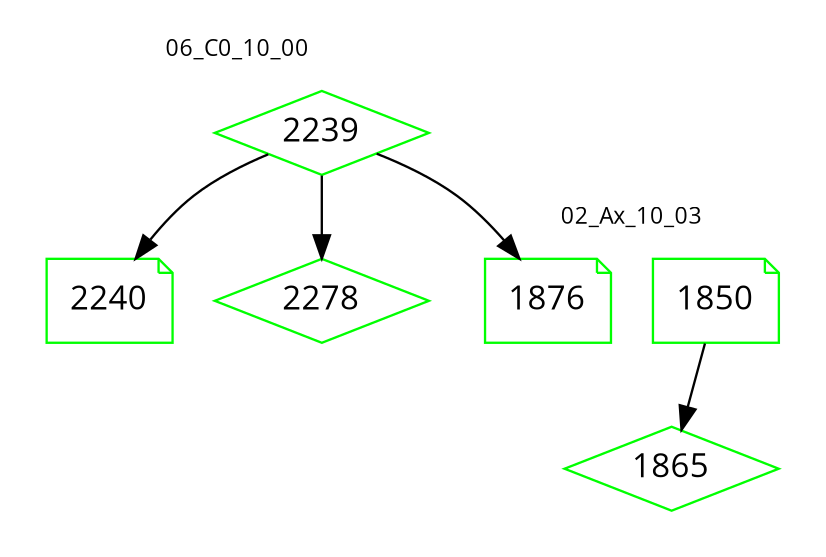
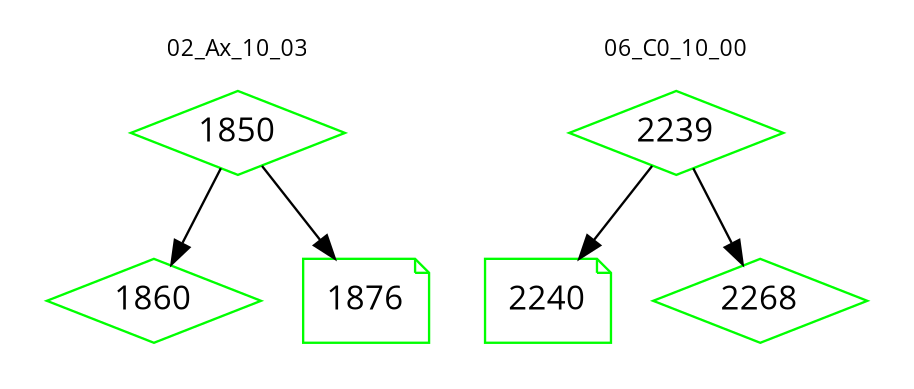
edge "2239" -> "1876": now "1850" -> "1876"
node "2278": label "2278" -> "2268"
node "1850": shape note -> diamond
node "1865": label "1865" -> "1860"
